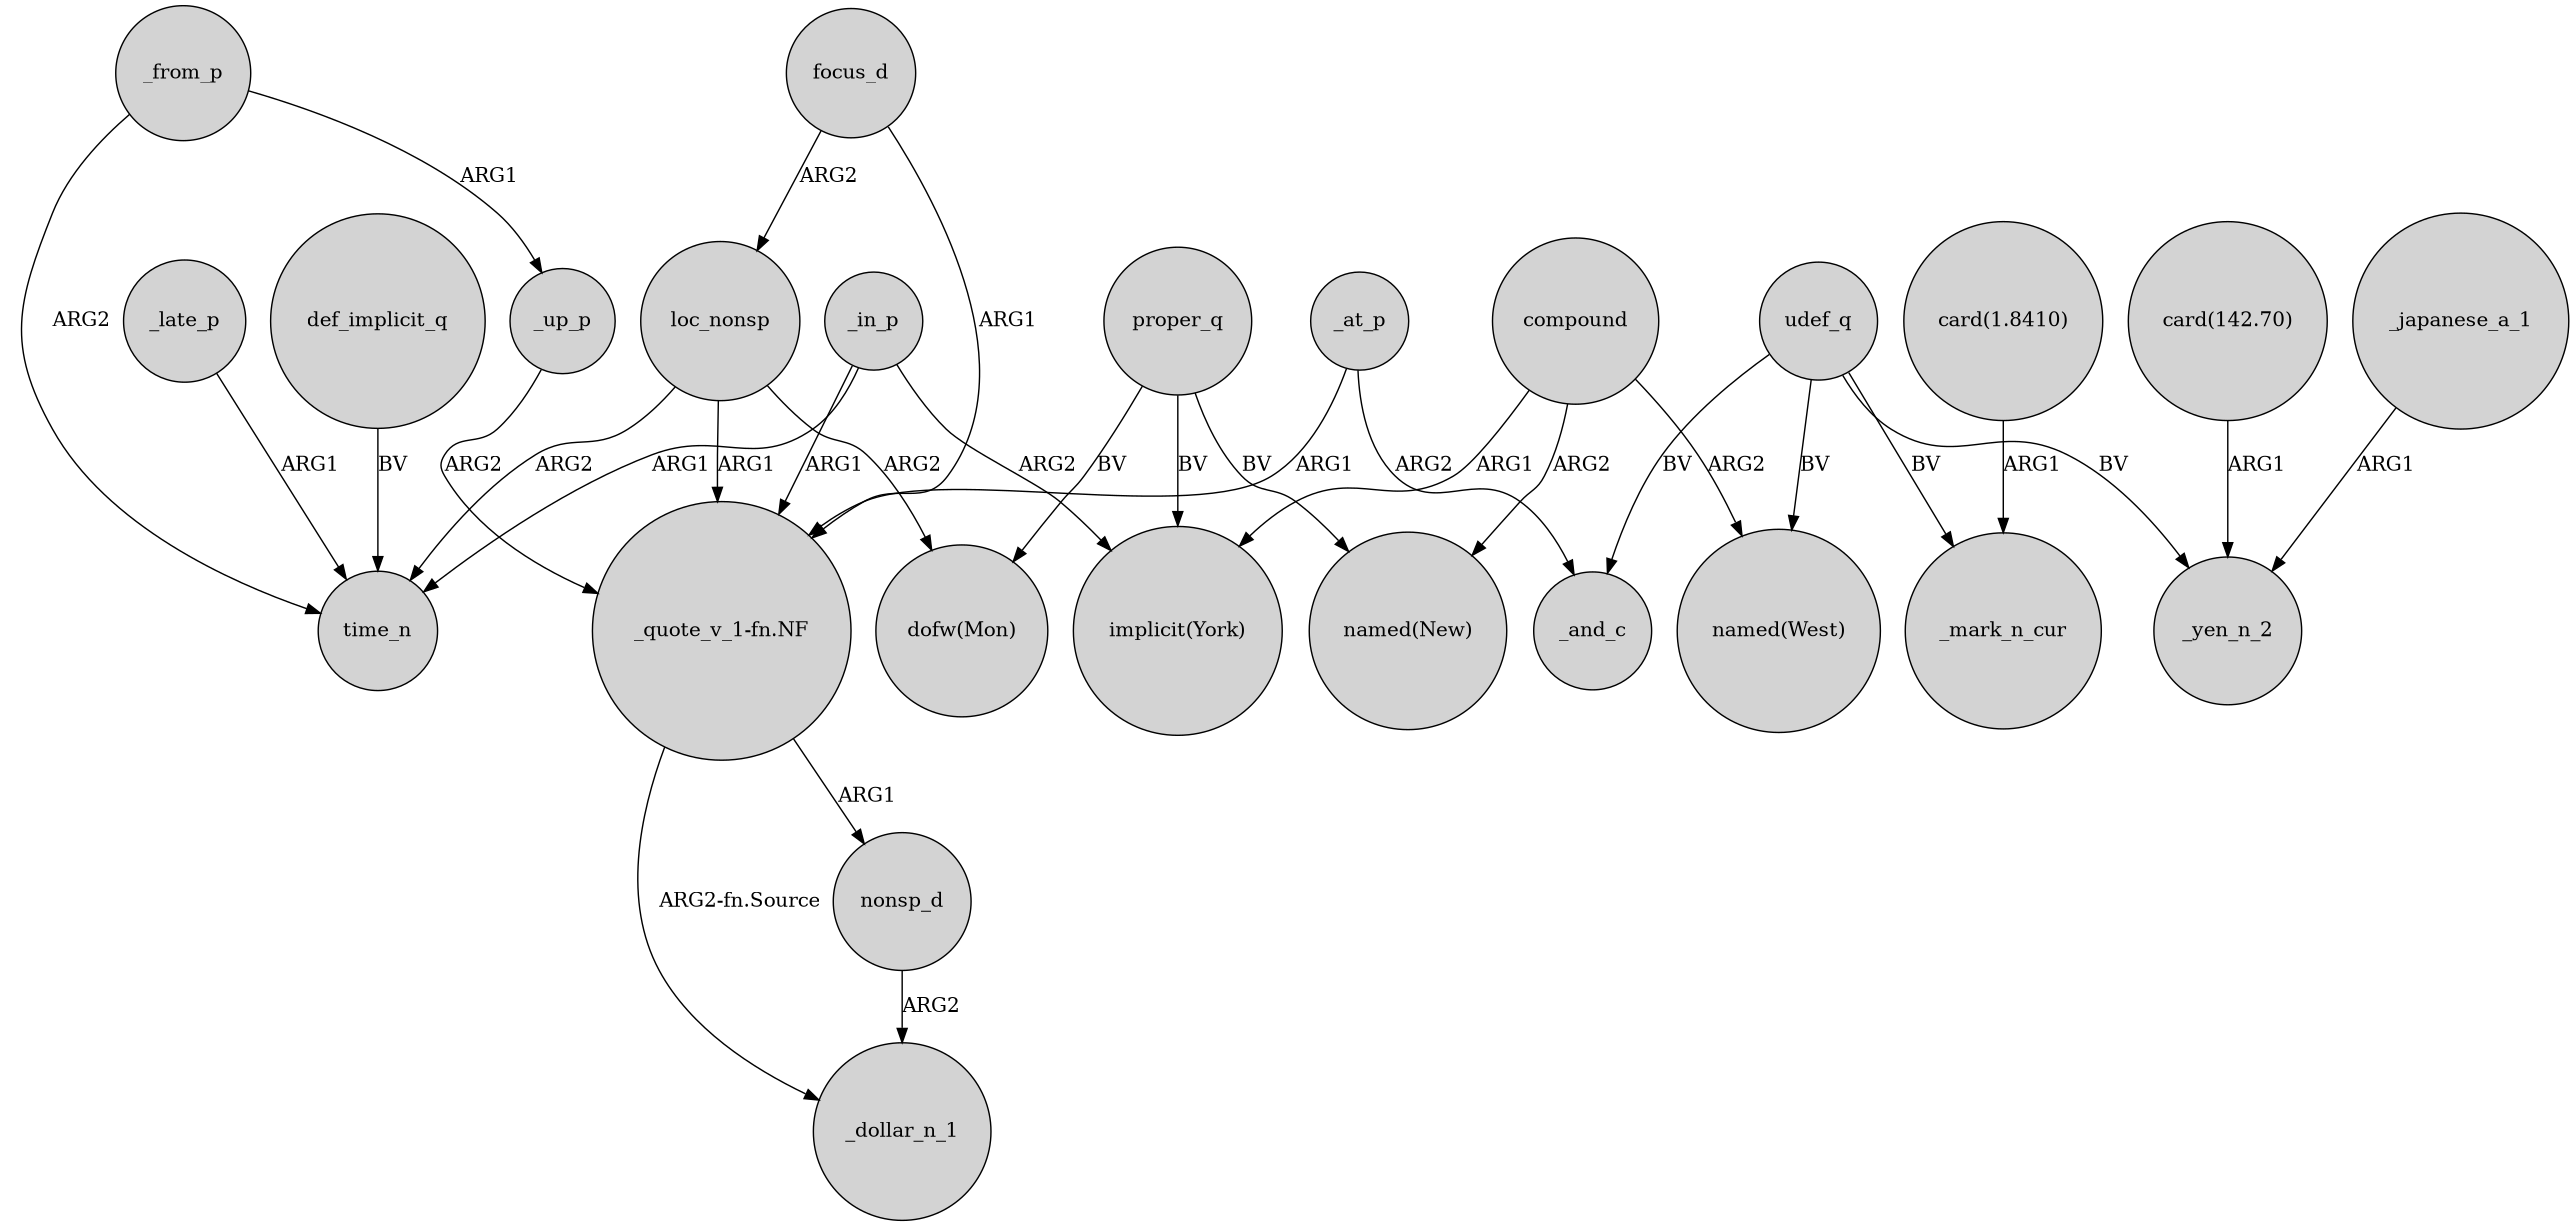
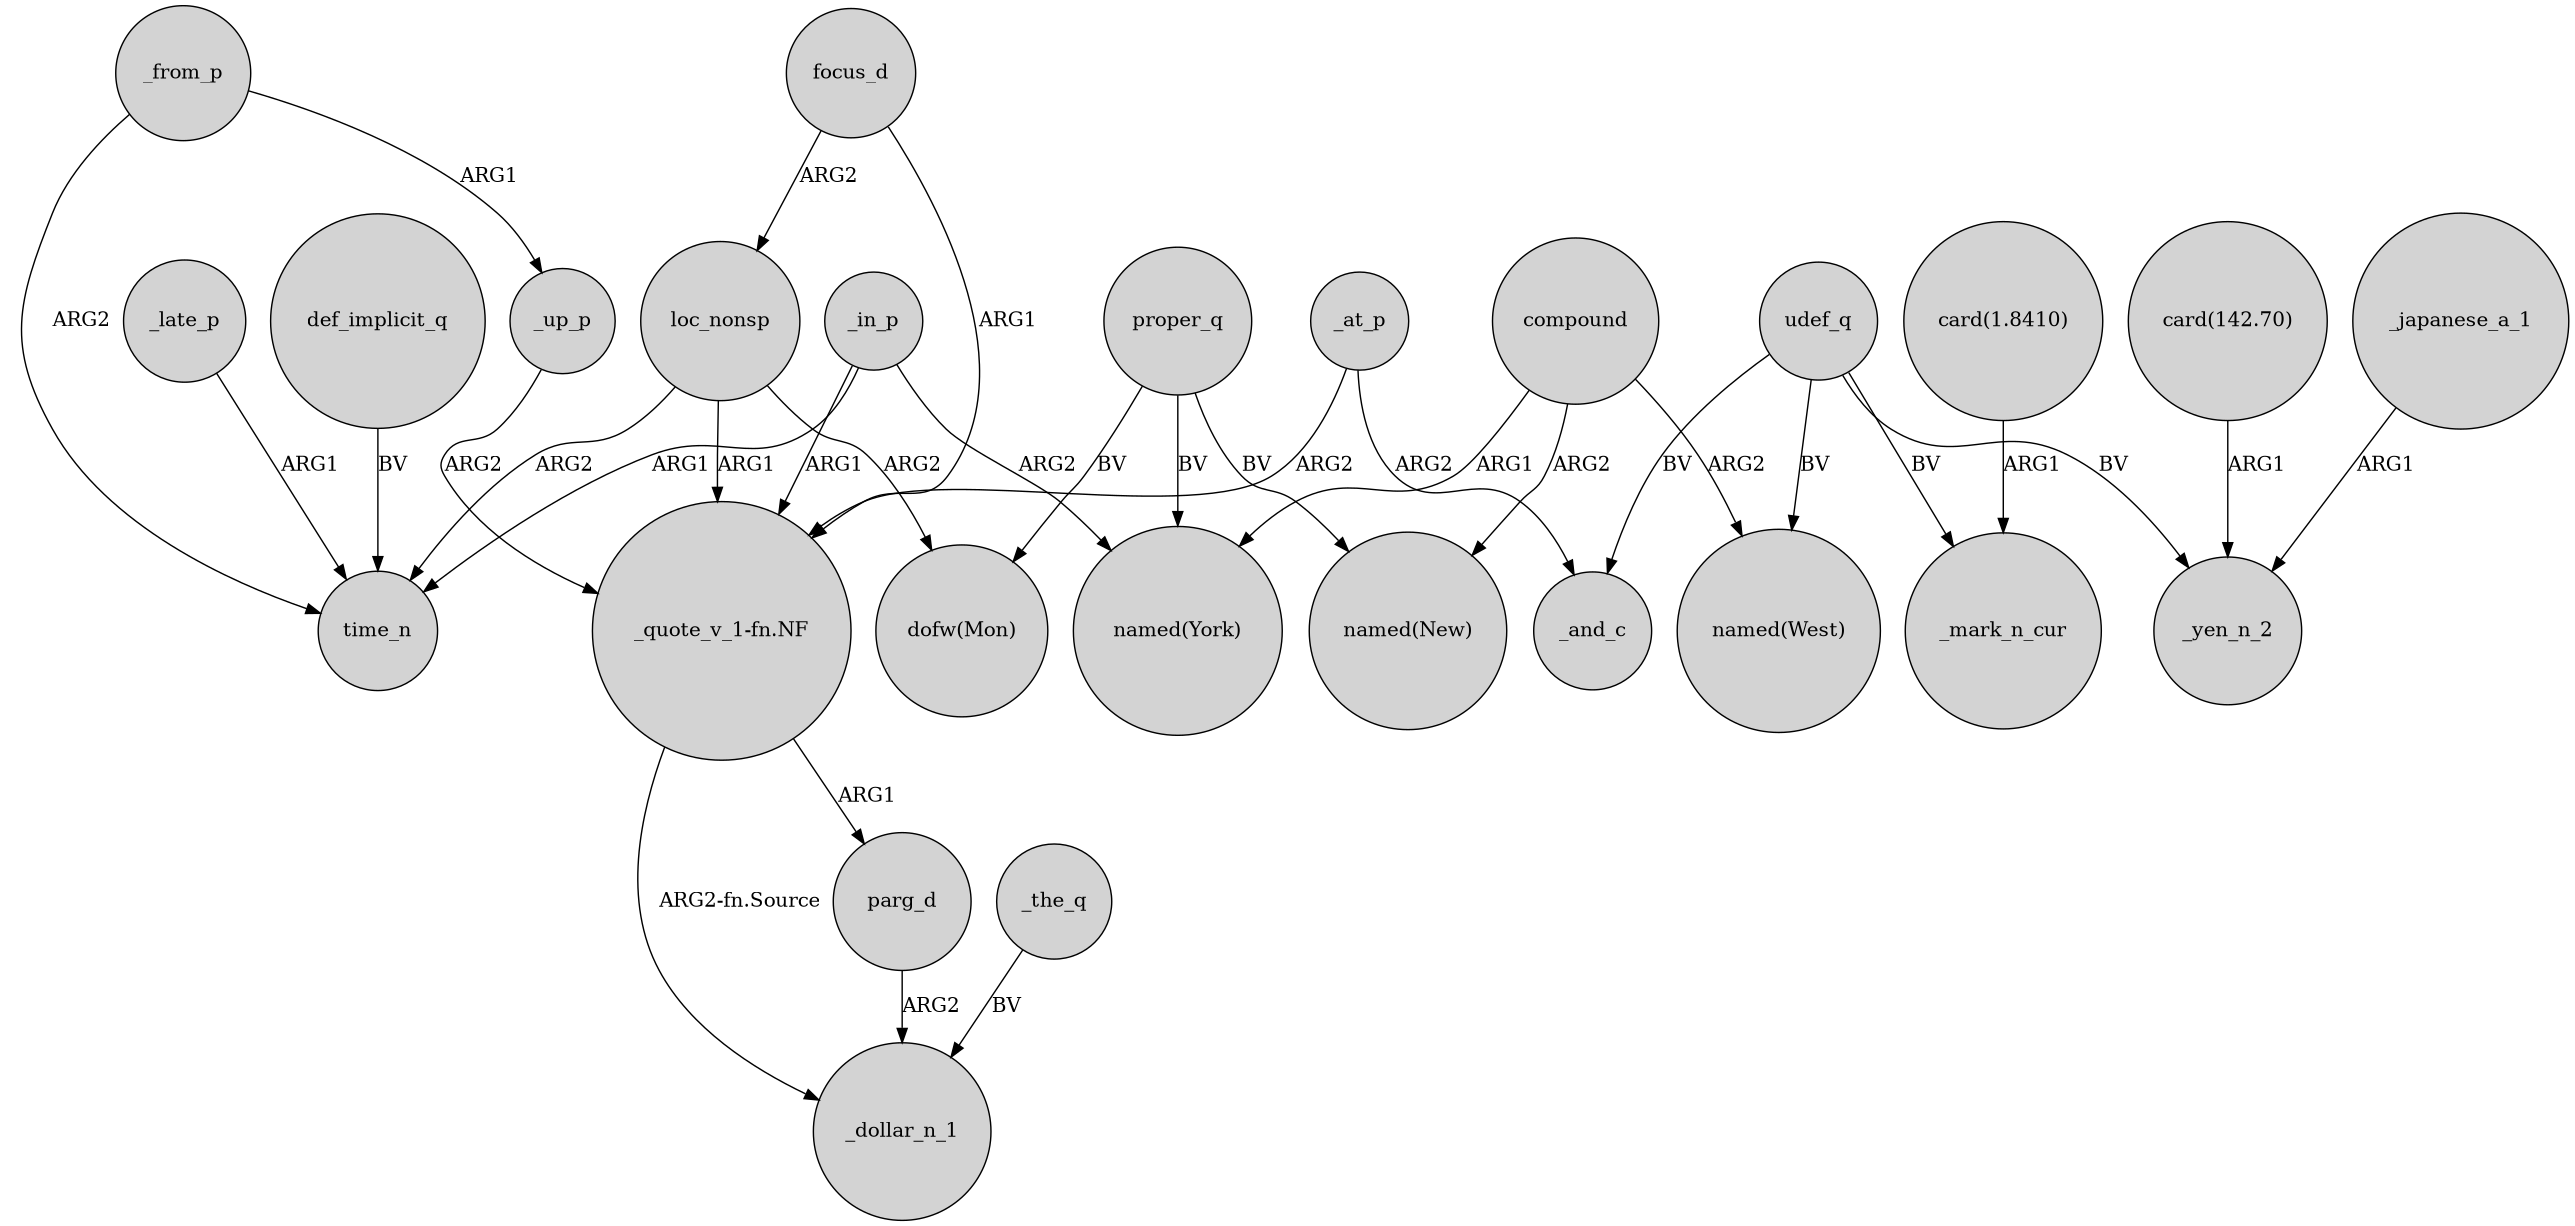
edge "_at_p" -> "_quote_v_1-fn.NF": label "ARG1" -> "ARG2"
node "implicit(York)": label "implicit(York)" -> "named(York)"
node "nonsp_d": label "nonsp_d" -> "parg_d"
node "_the_q": added
